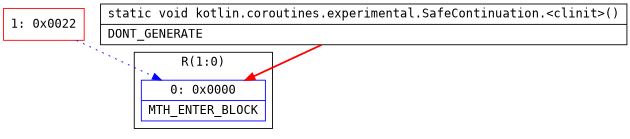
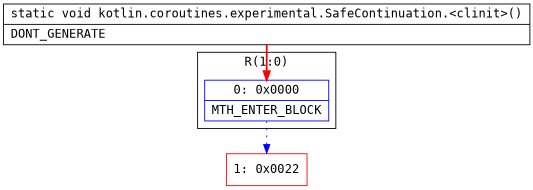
edge "1: 0x0022" -> "0: 0x0000": reversed
